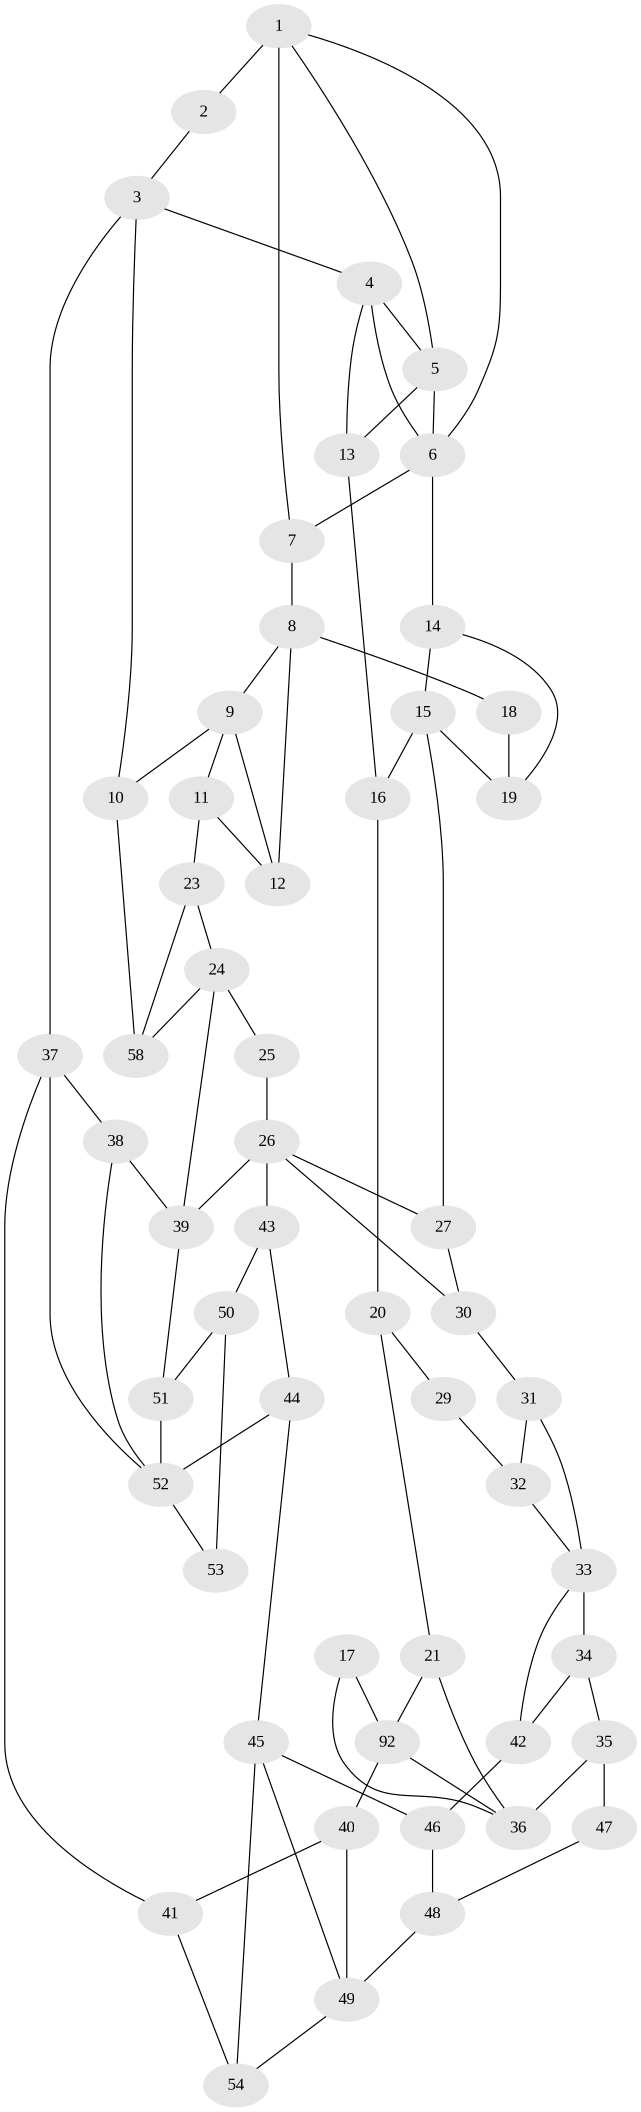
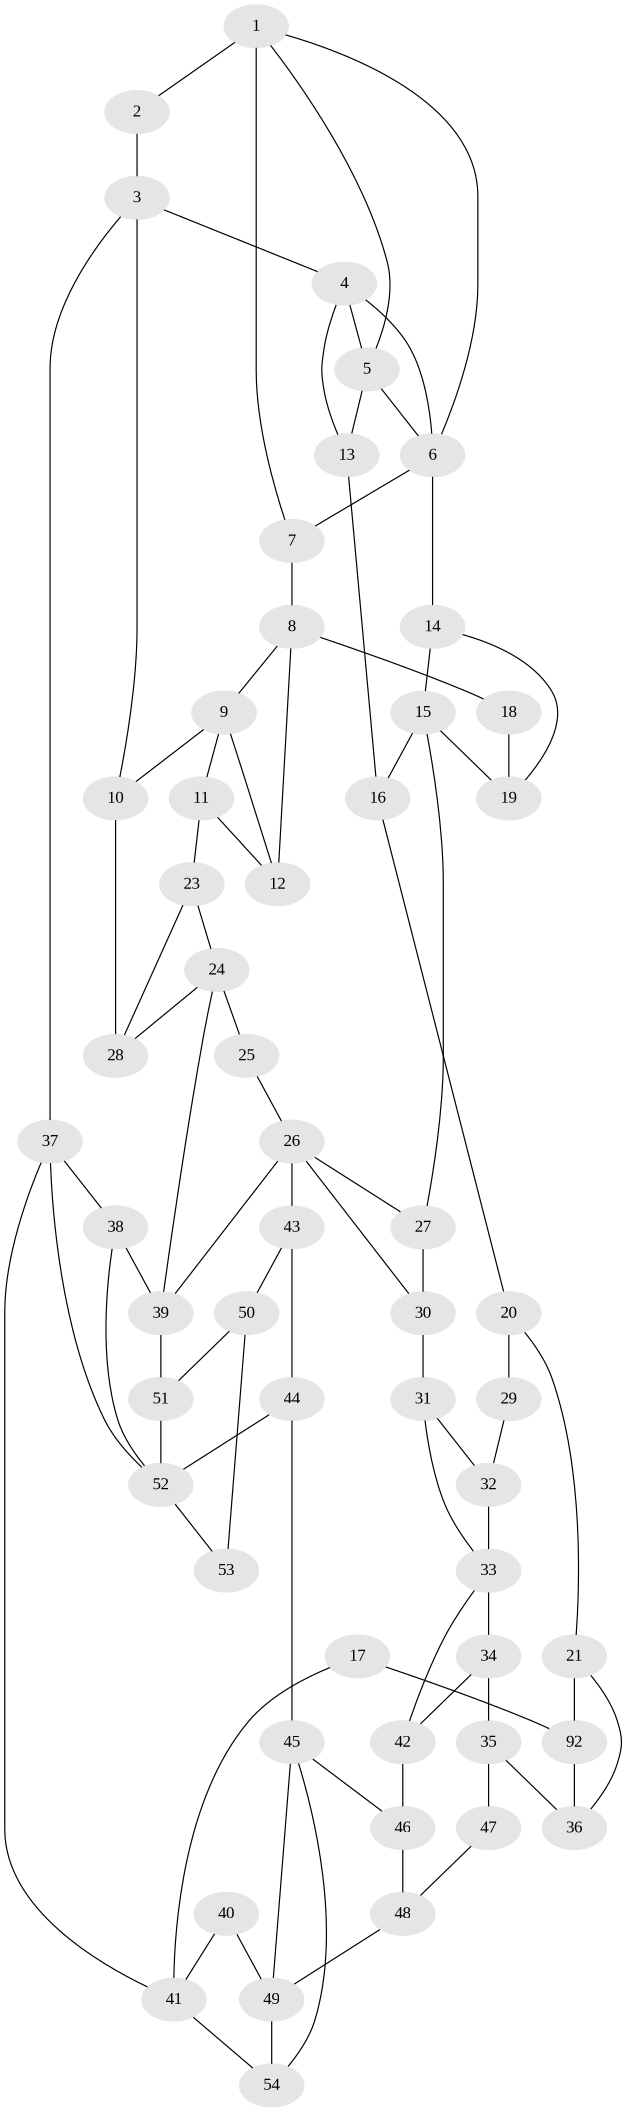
node "58": label "58" -> "28"
edge "92" -- "40": removed
edge "17" -- "36": now "17" -- "41"
